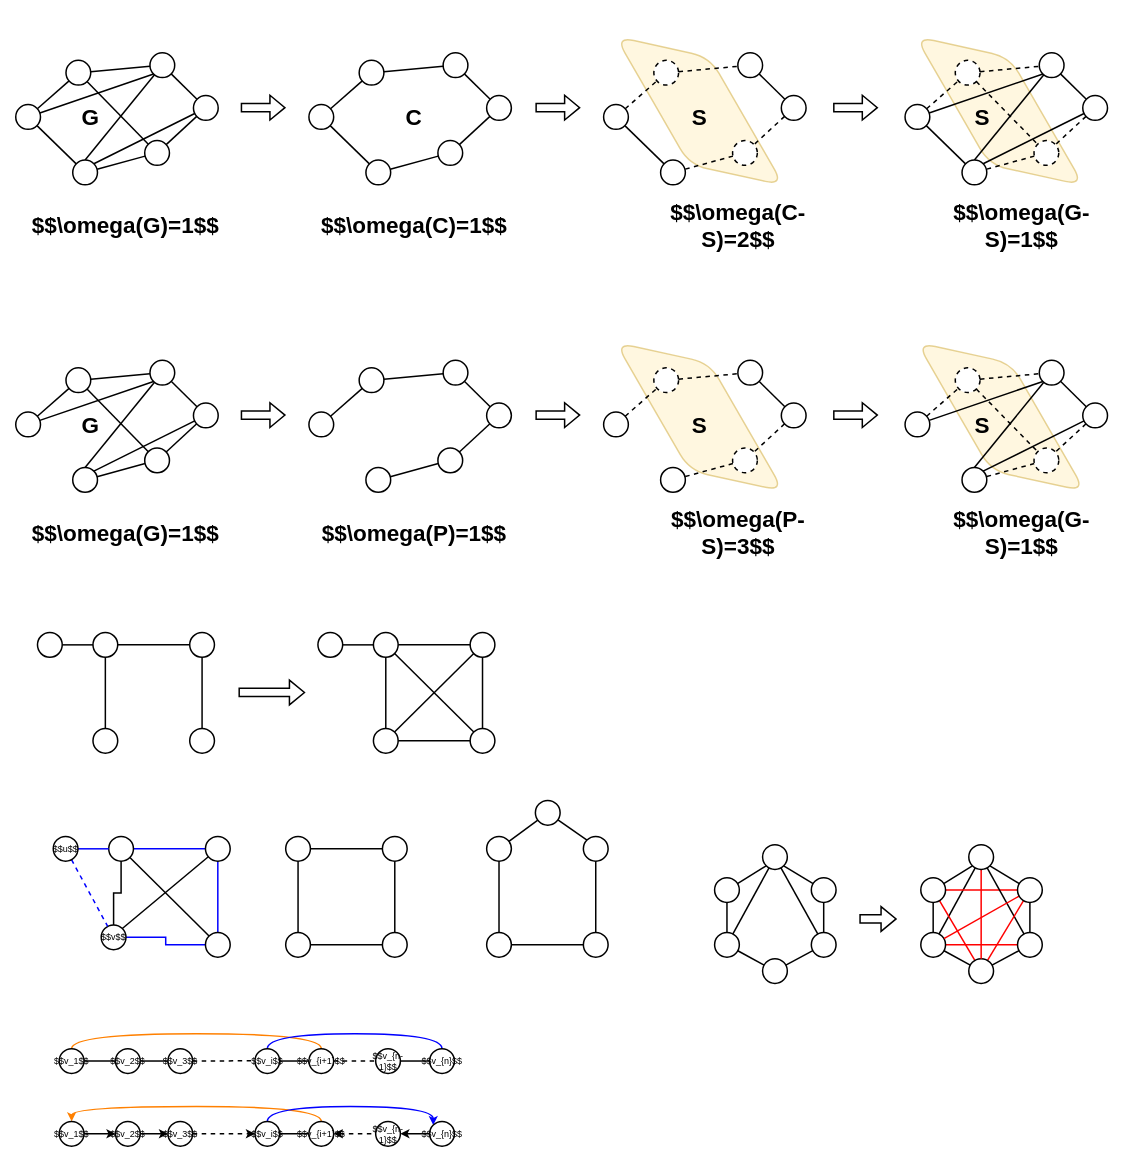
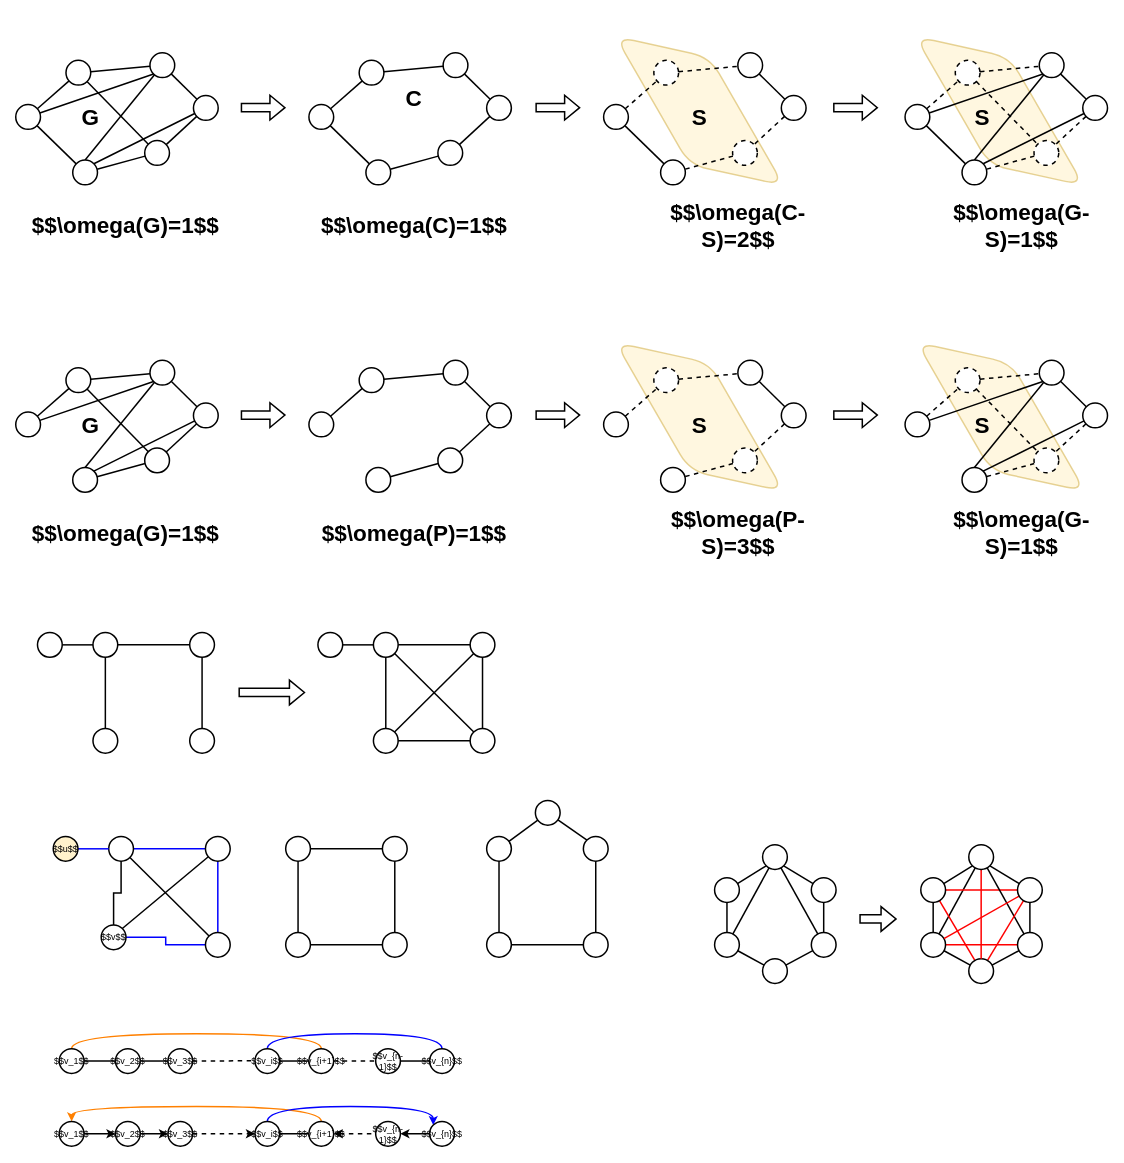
node "C": moved (414, 117) -> (414, 98)
node "$$u$$": fillcolor #ffffff -> #fff2cc
edge "$$u$$" -- "$$v$$": removed
